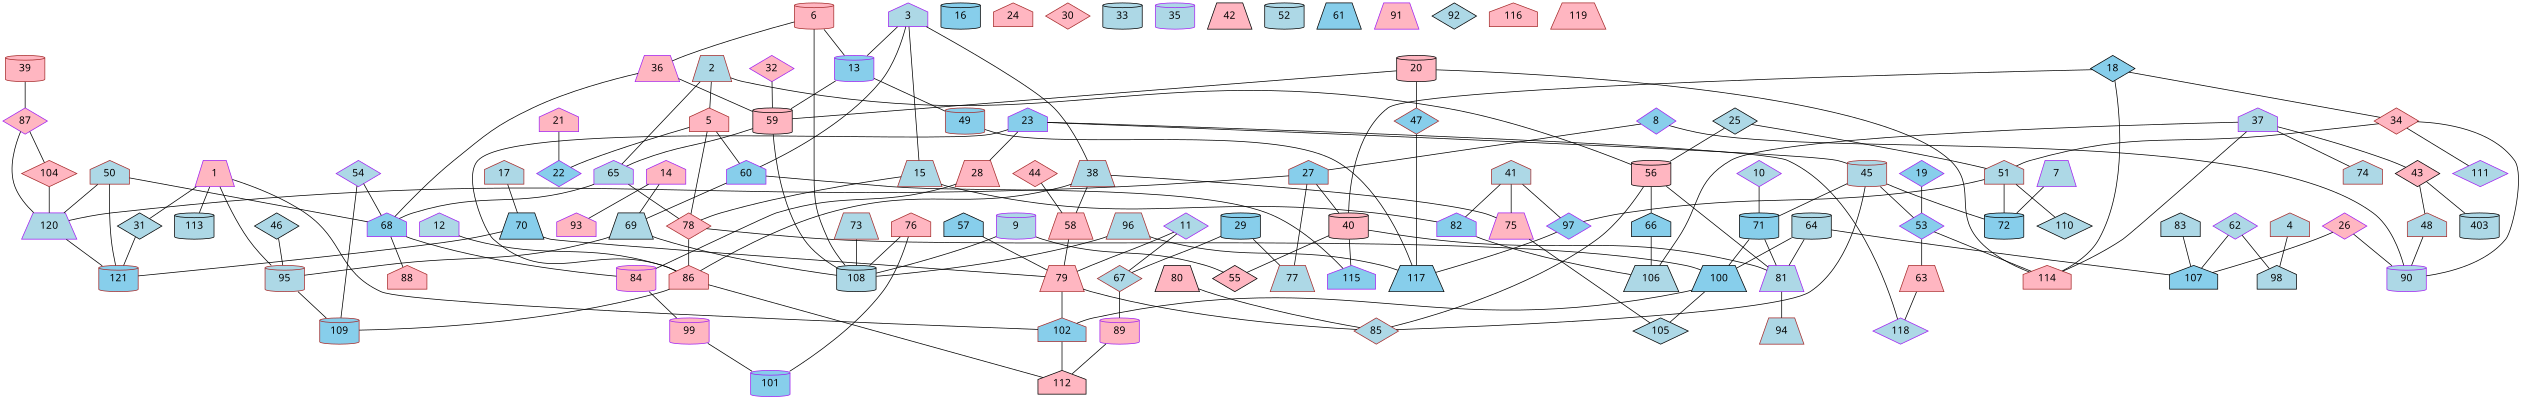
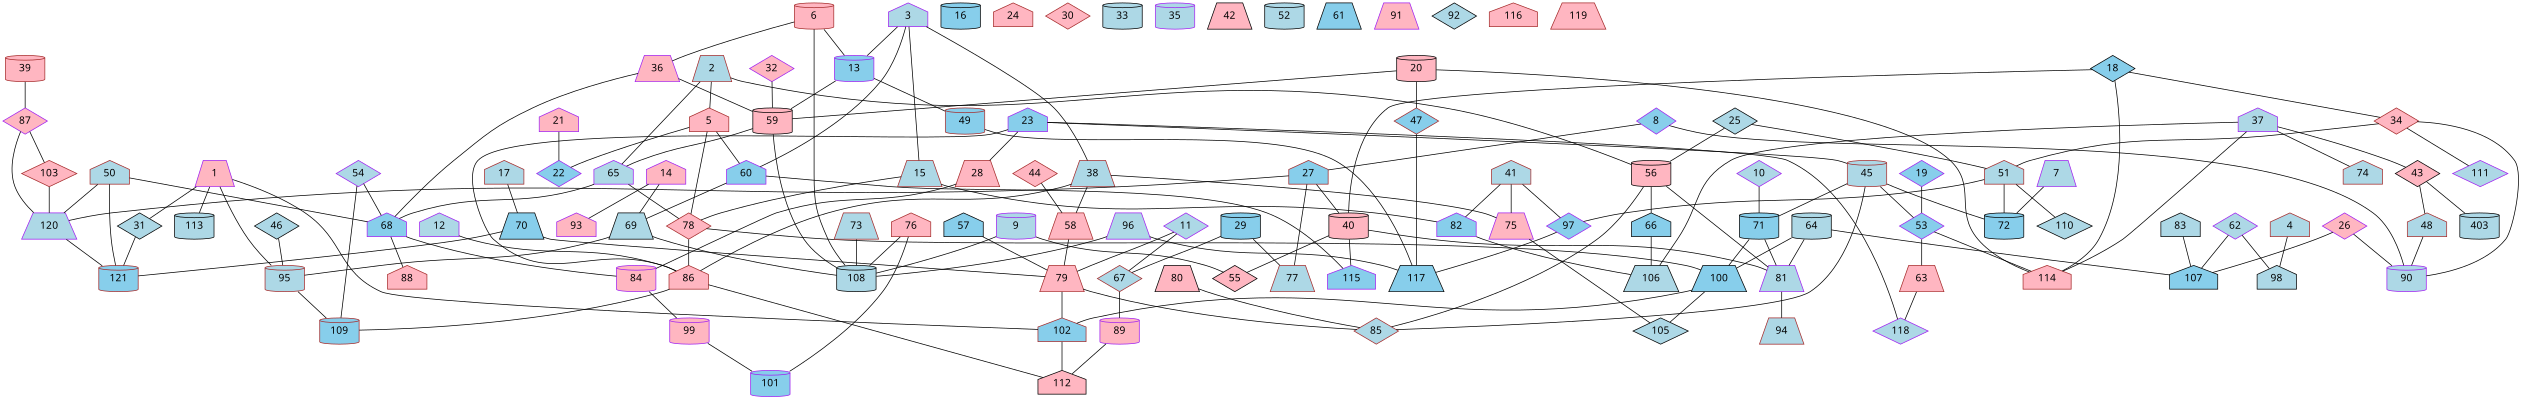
node "104": label "104" -> "103"
node "96": color brown -> purple
